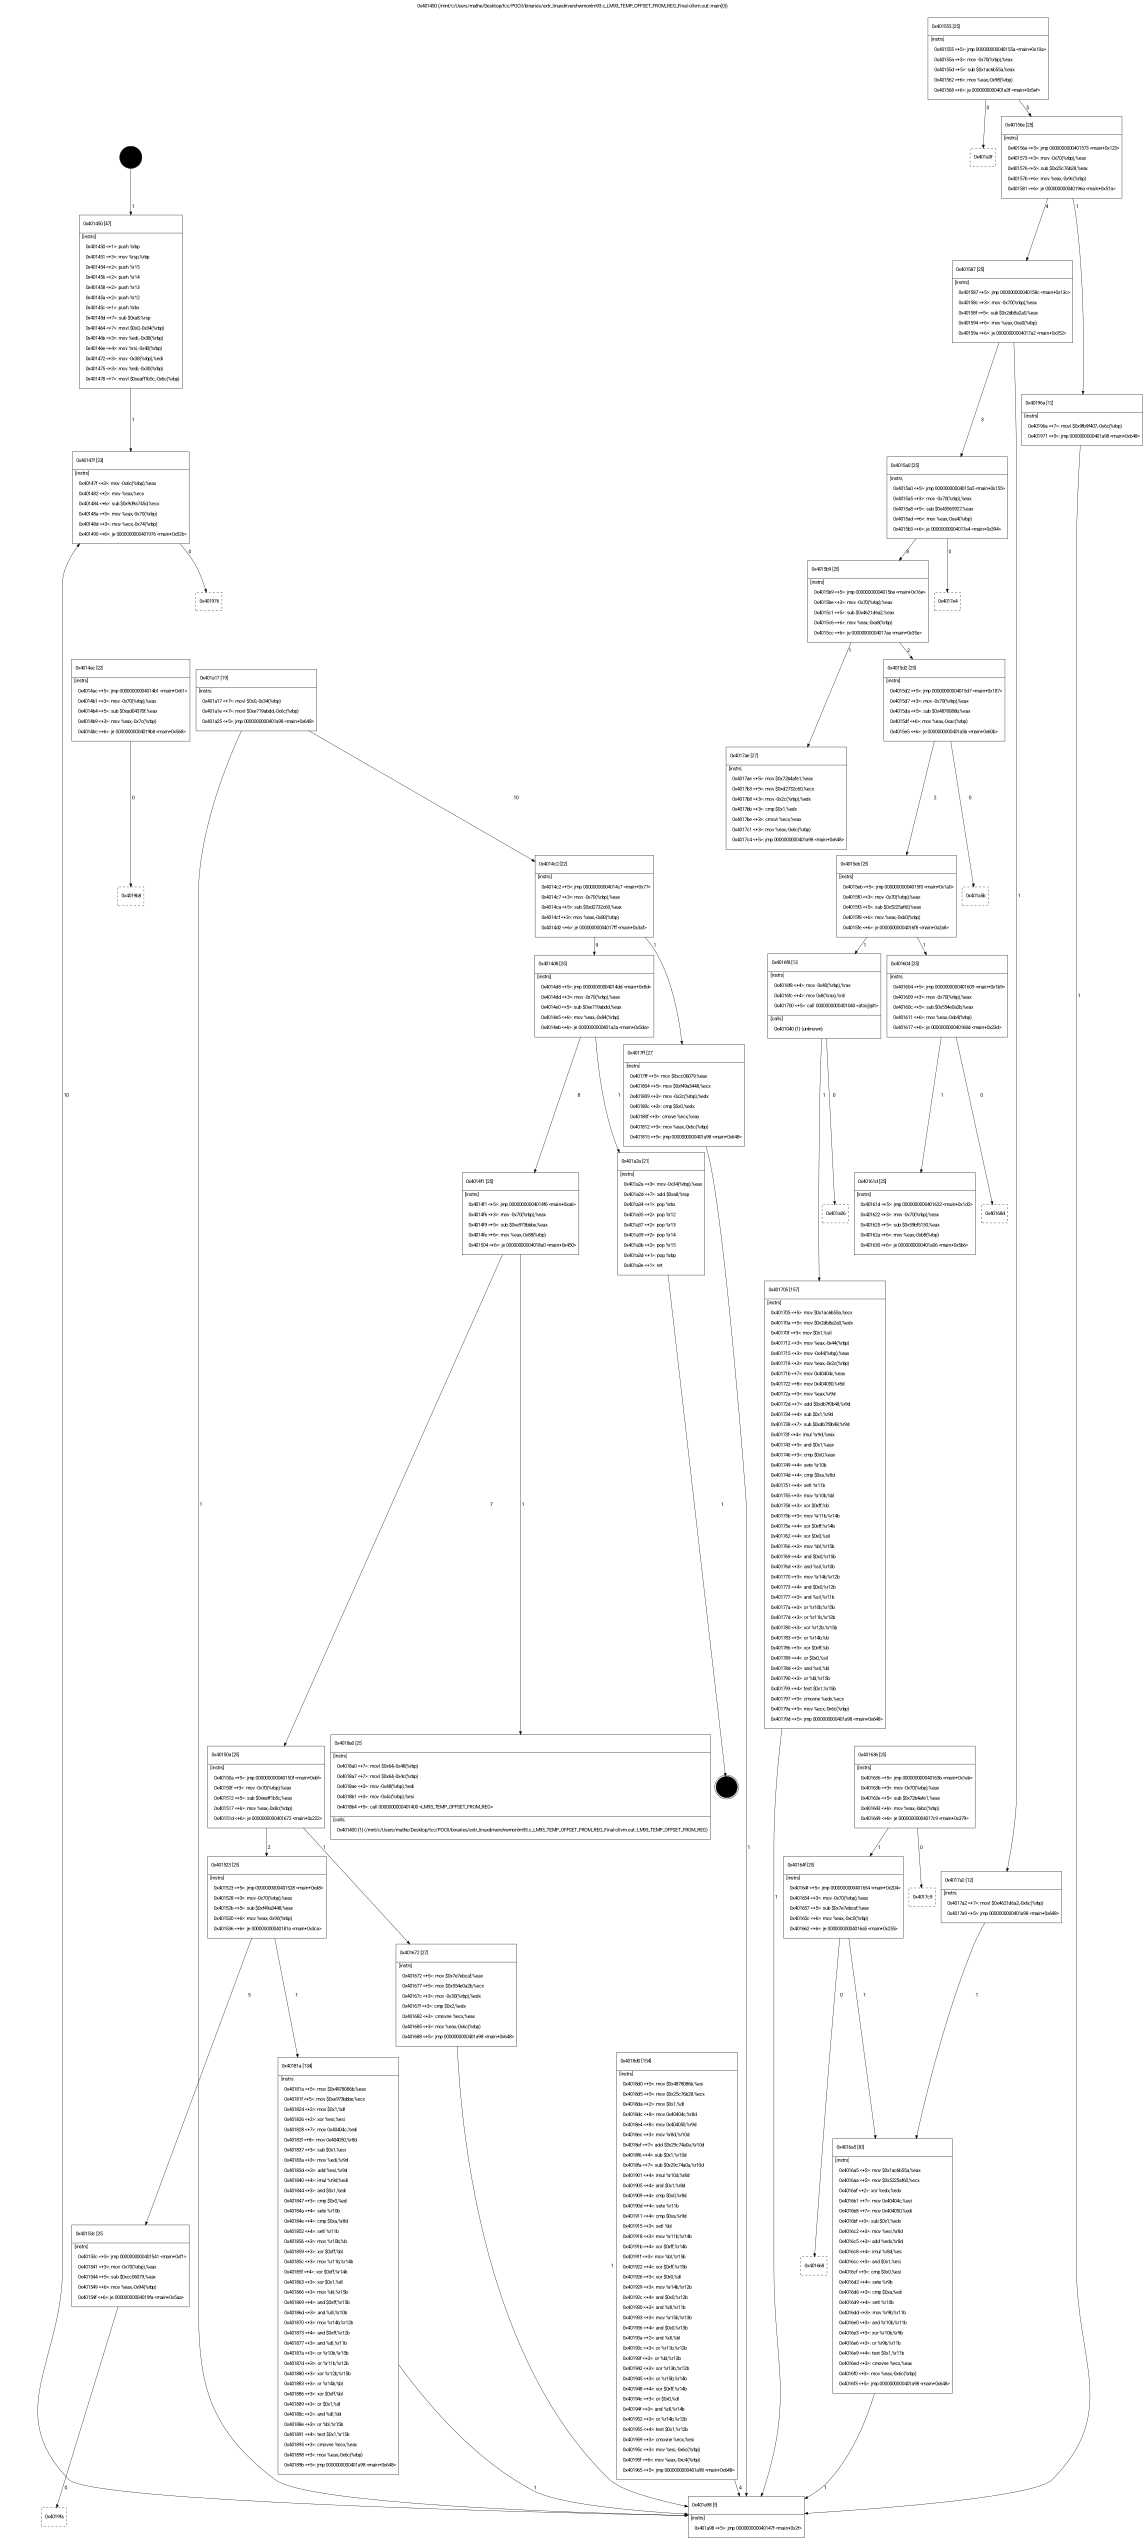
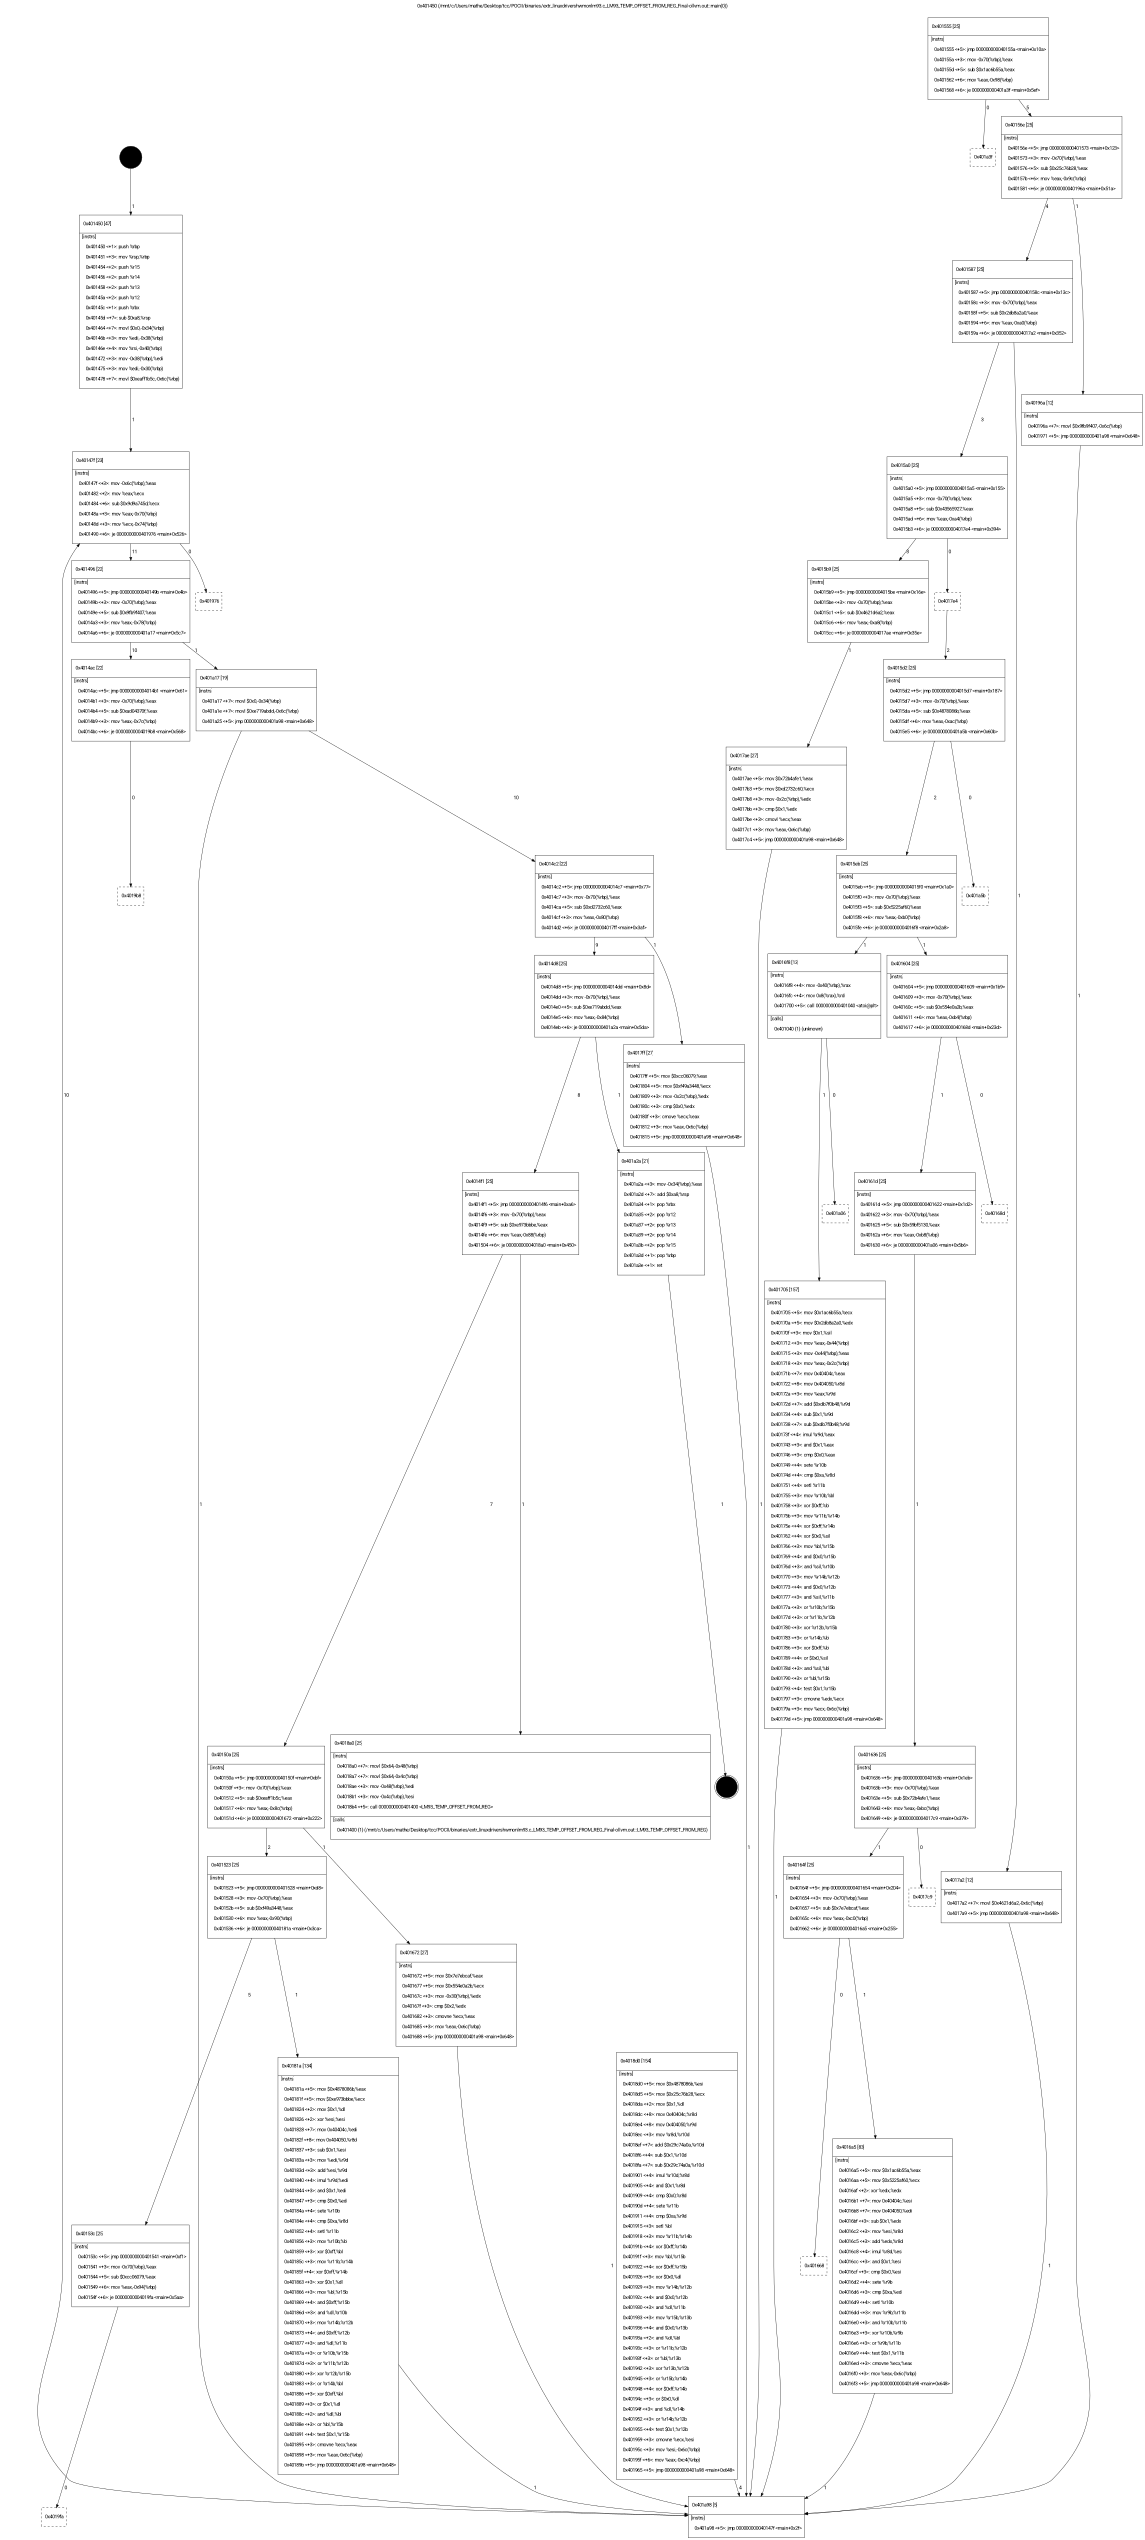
node "0x401496 [22]": added
edge "0x4015b9 [25]" -> "0x4015d2 [25]": now "0x4017e4" -> "0x4015d2 [25]"
edge "0x40161d [25]" -> "0x401636 [25]": added, label "1"
edge "0x4017ae [27]" -> "0x401a98 [5]": added, label "1"
edge "0x4017a2 [12]" -> "0x4016a5 [83]": now "0x4017a2 [12]" -> "0x401a98 [5]"
